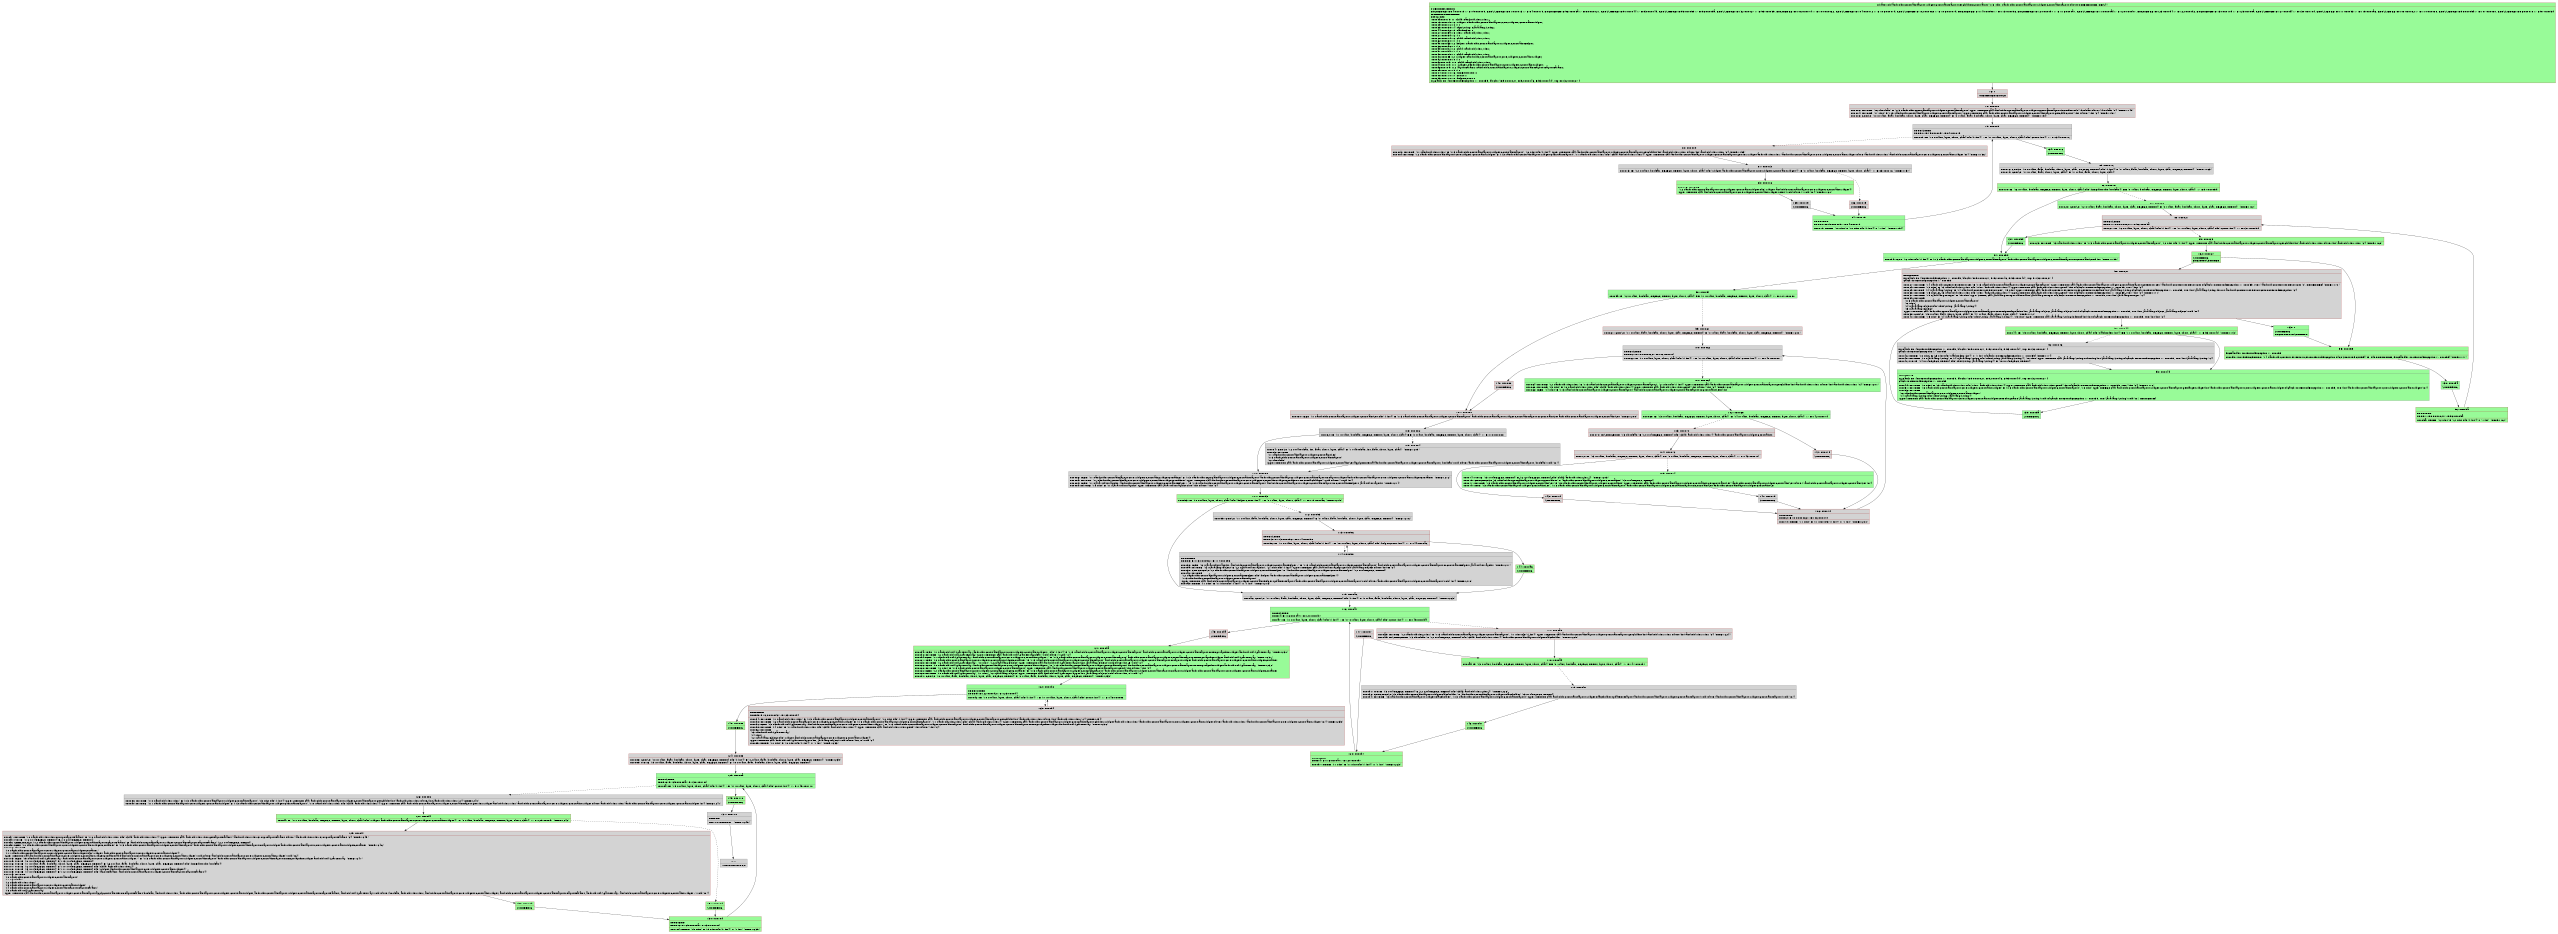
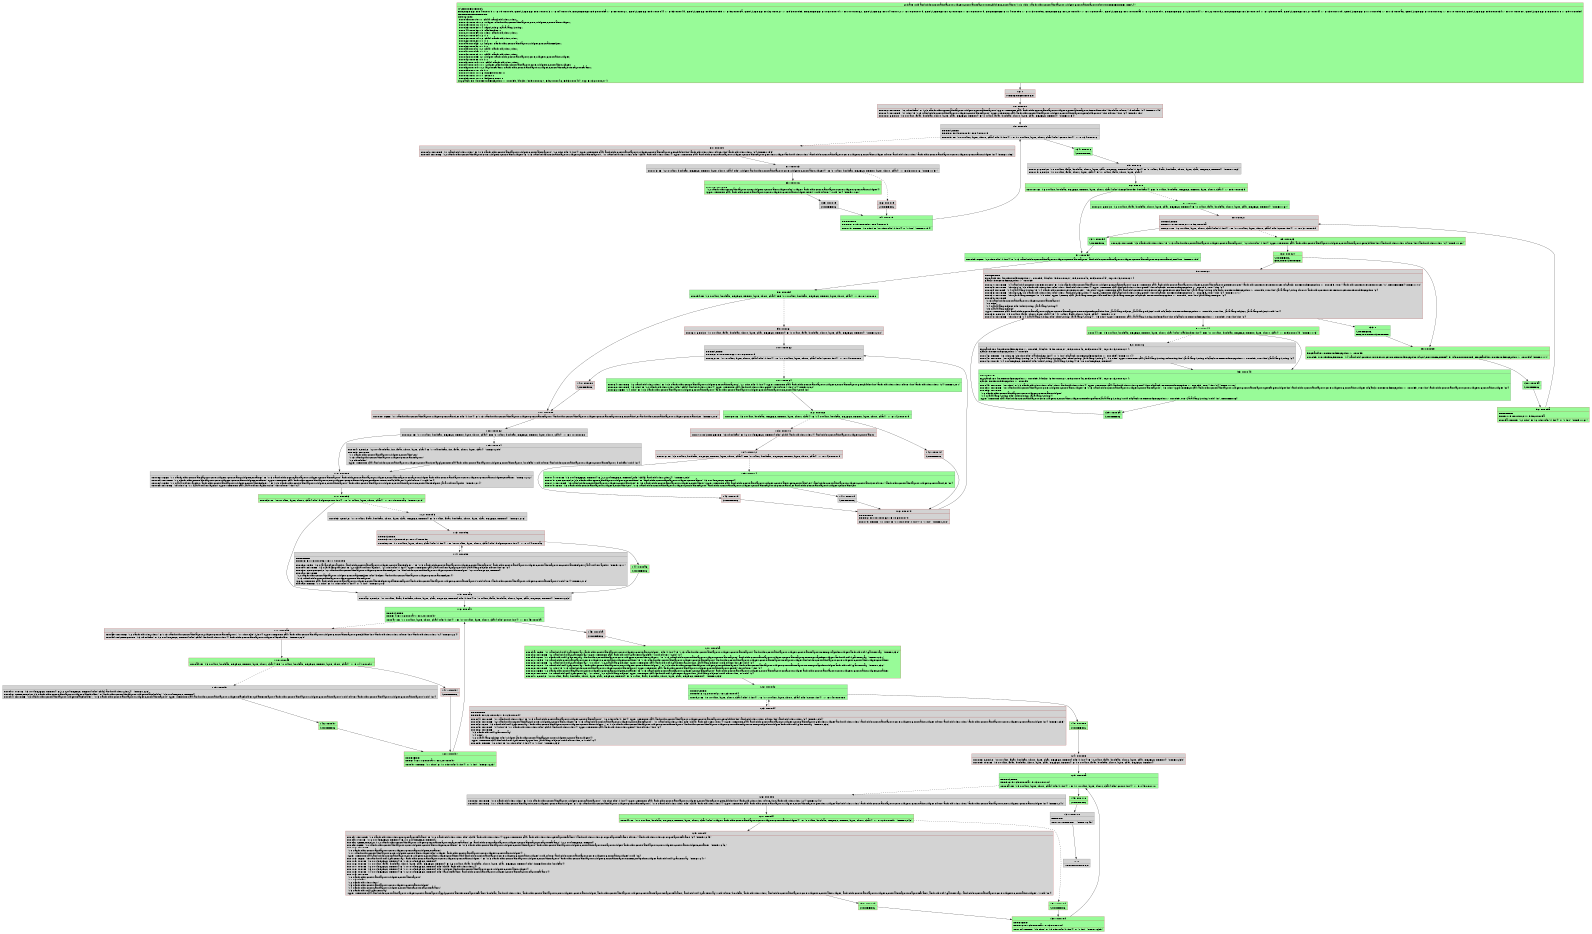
edge "147: 0x00b7" -> "118: 0x00af": reversed
